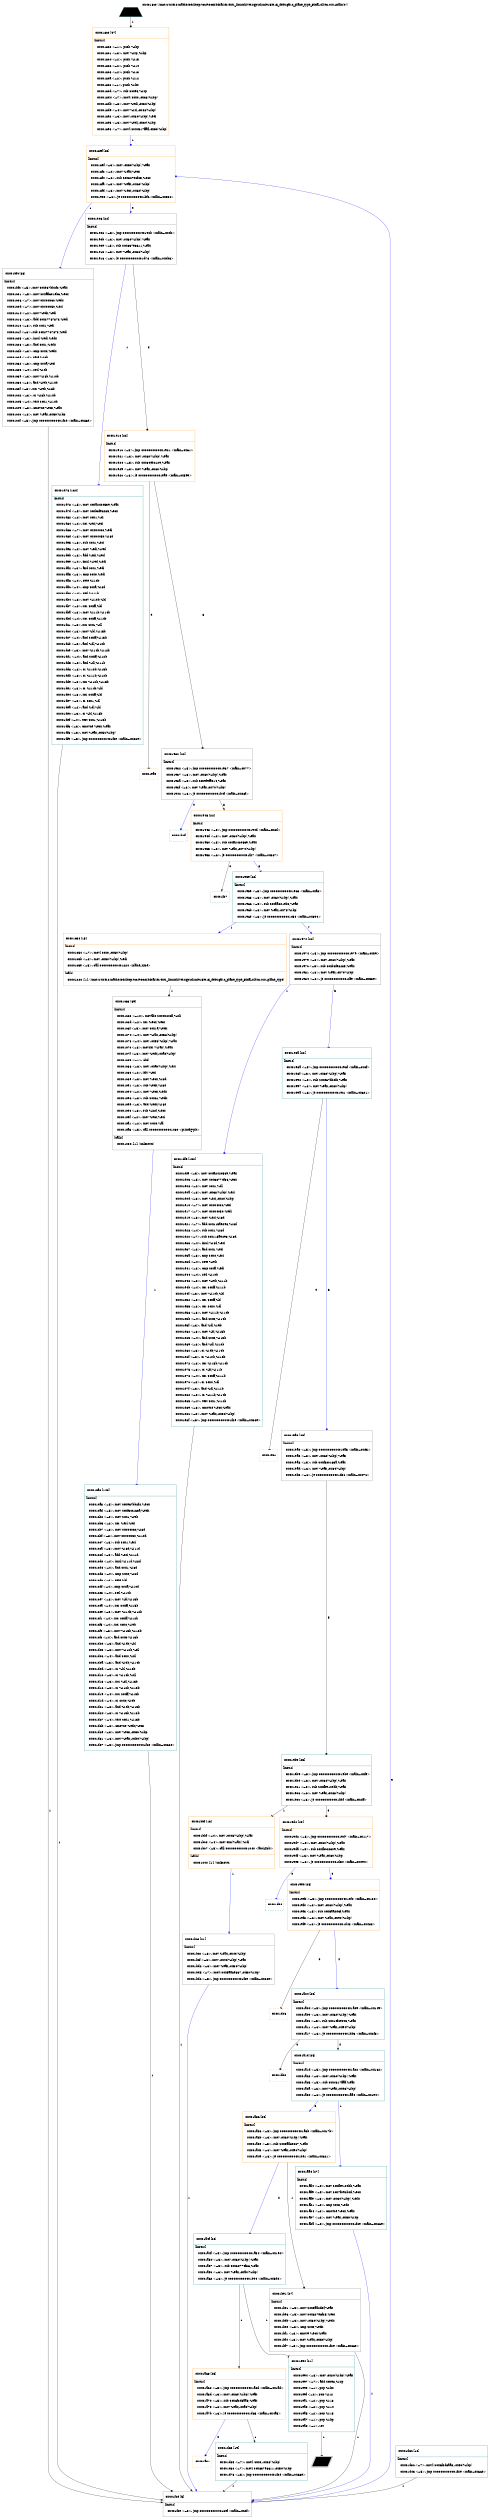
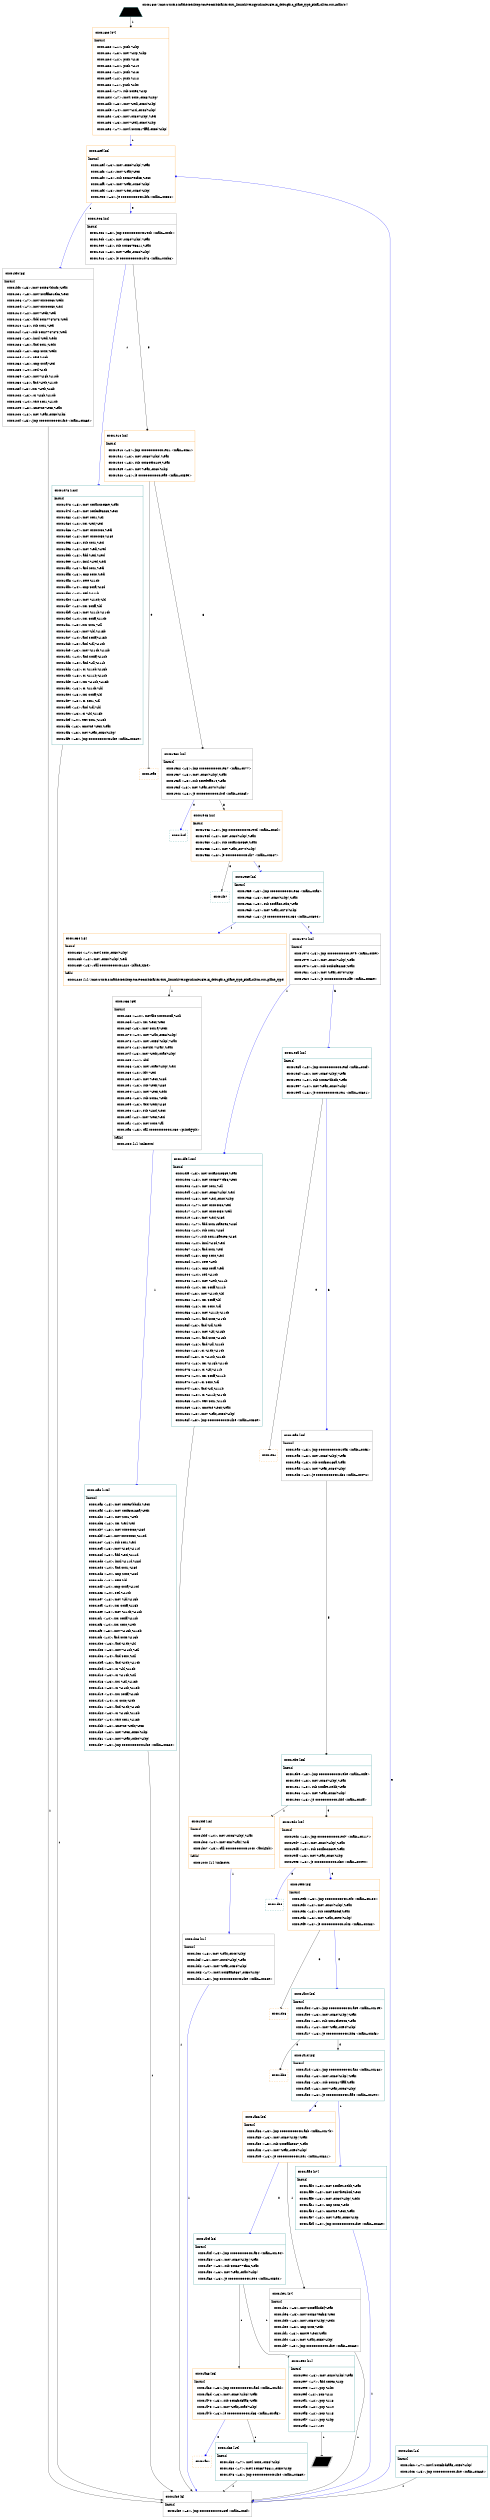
edge "0x40195e [22]" -> "0x401c54 [15]": arrowhead normal -> dot
